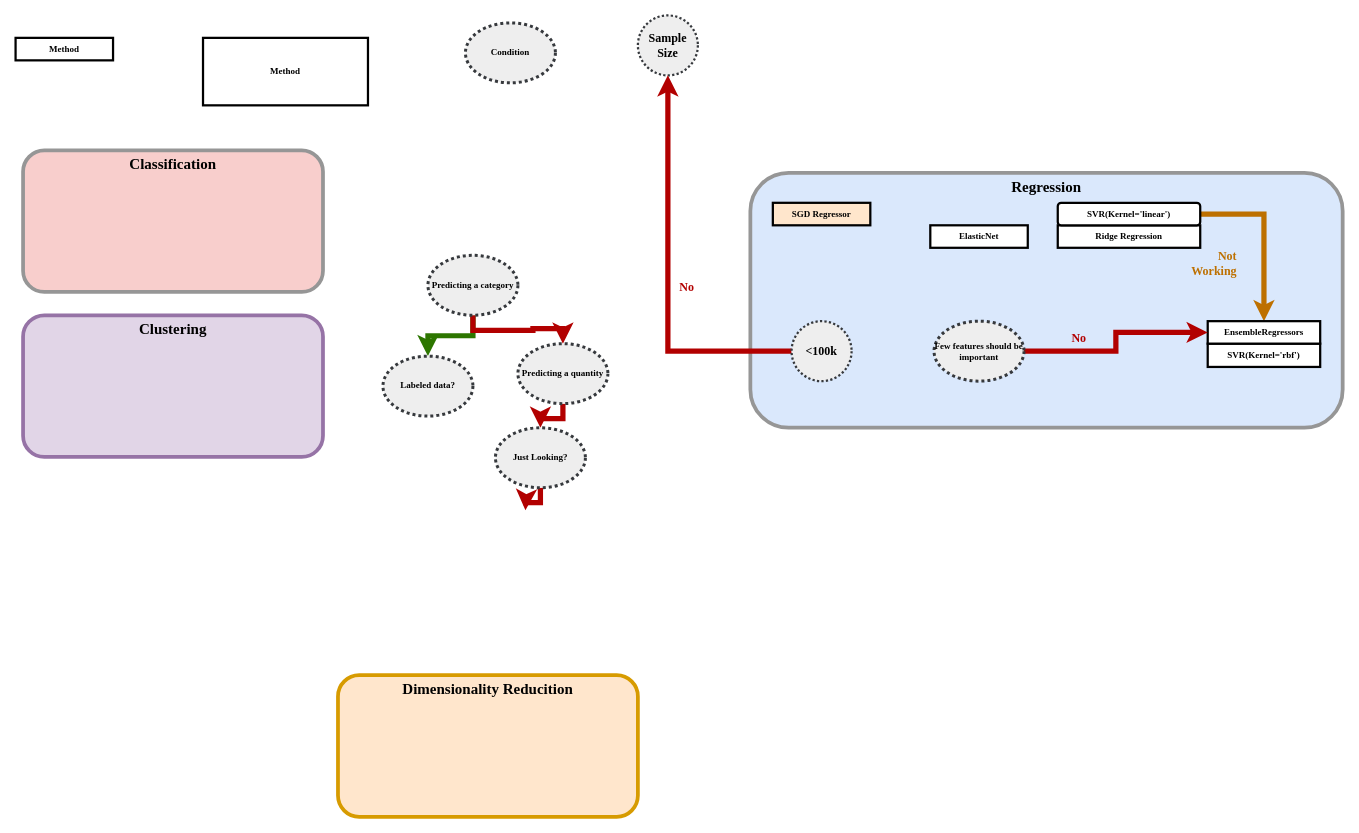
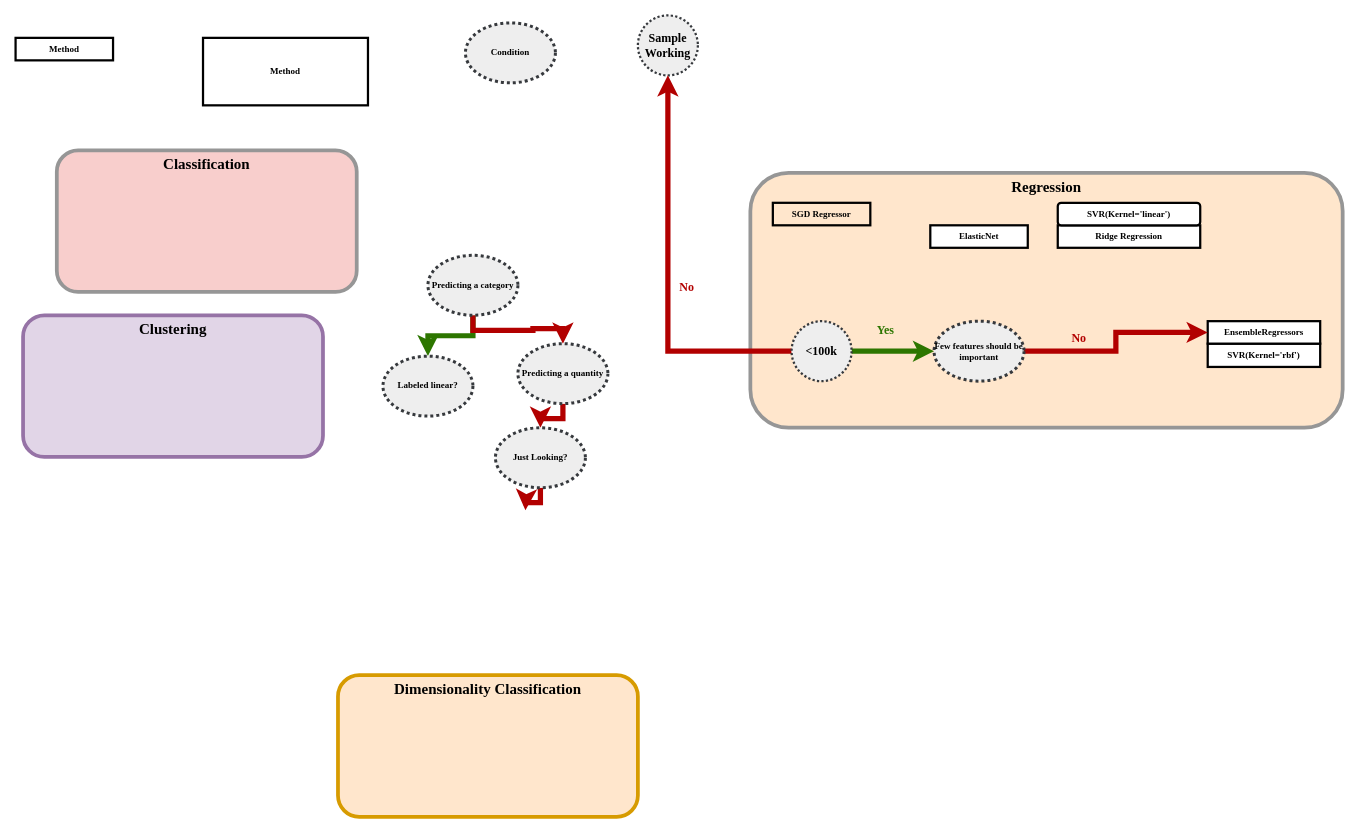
node "Sample Size": label "Sample Size" -> "Sample Working"
node "Classification": moved (173, 221) -> (207, 221)
edge "SVR(Kernel='linear')" -> "EnsembleRegressors": removed, label "Not Working"
node "Regression": fillcolor #dae8fc -> #ffe6cc
edge "<100k" -> "Few features should be important": added, label "Yes"
node "Labeled data?": label "Labeled data?" -> "Labeled linear?"
node "Dimensionality Reducition": label "Dimensionality Reducition" -> "Dimensionality Classification"
